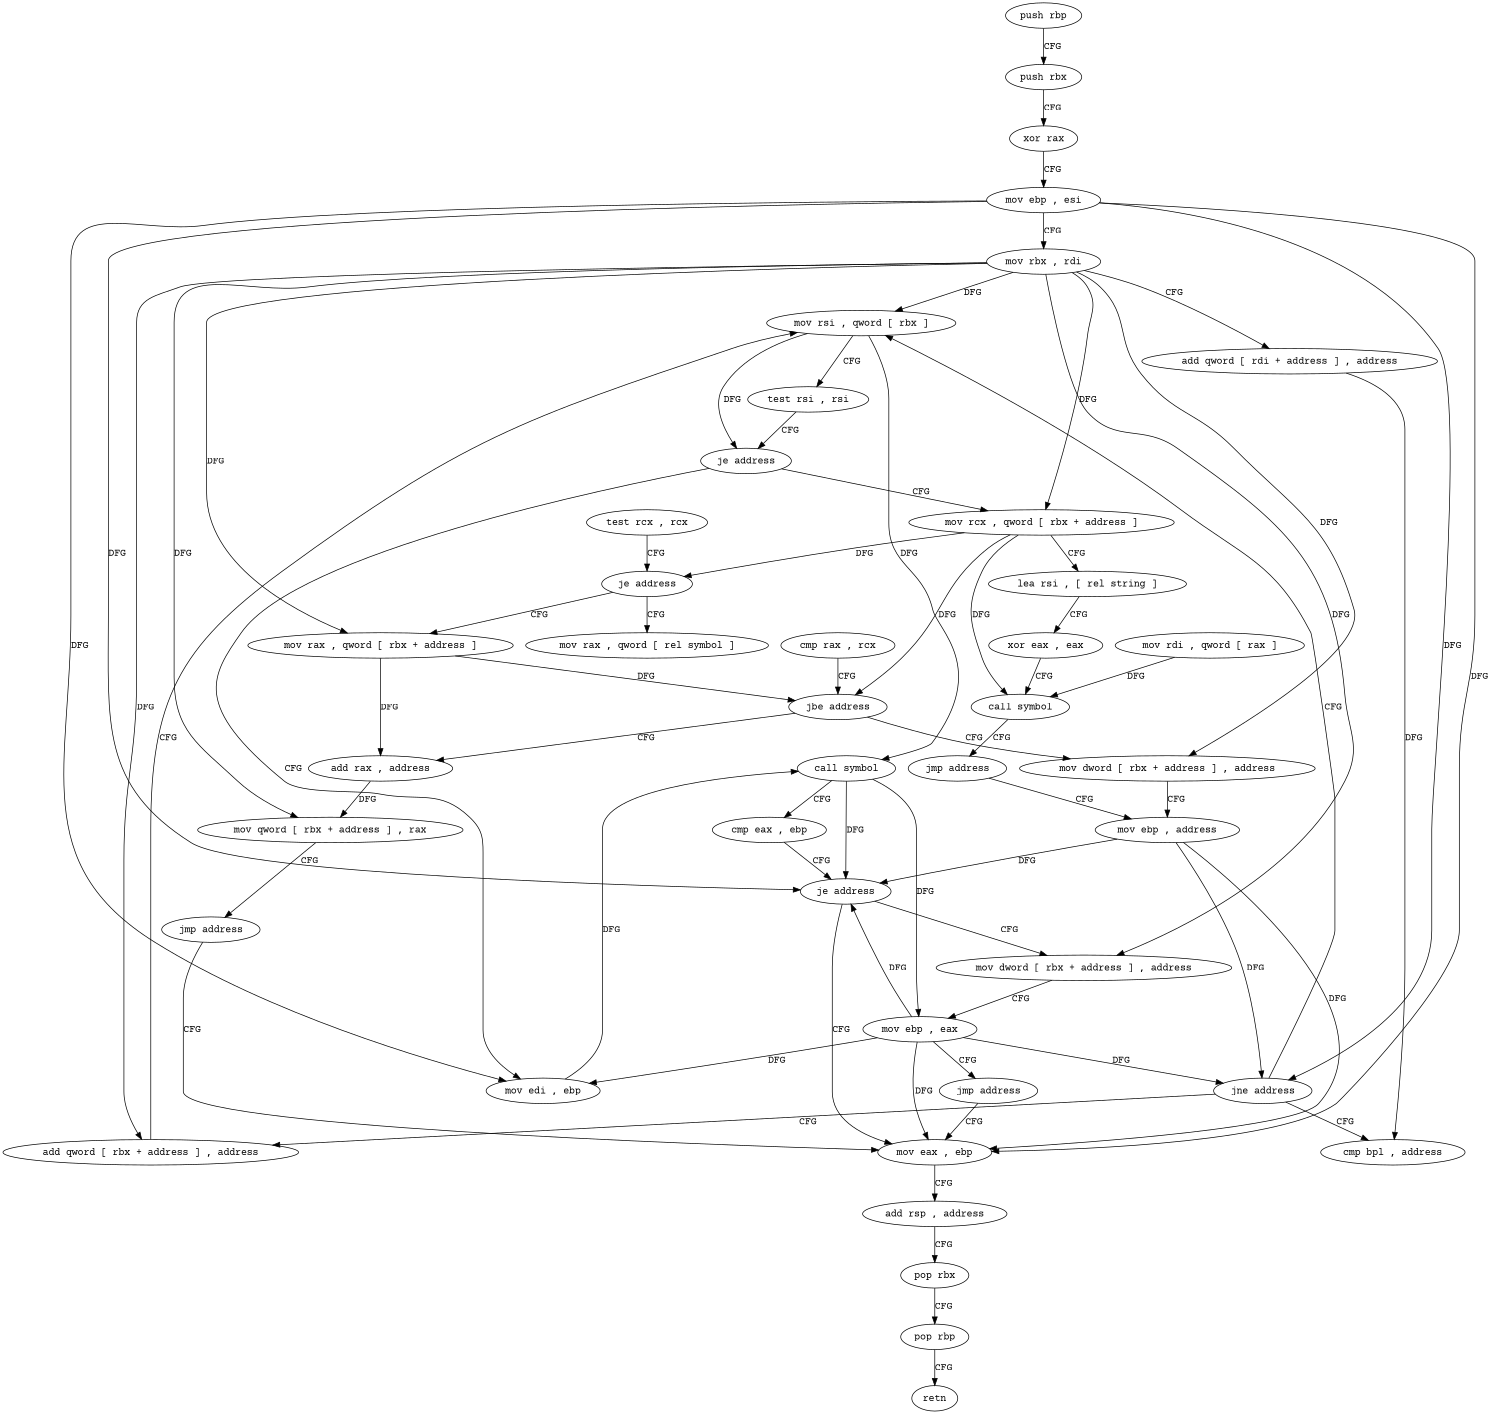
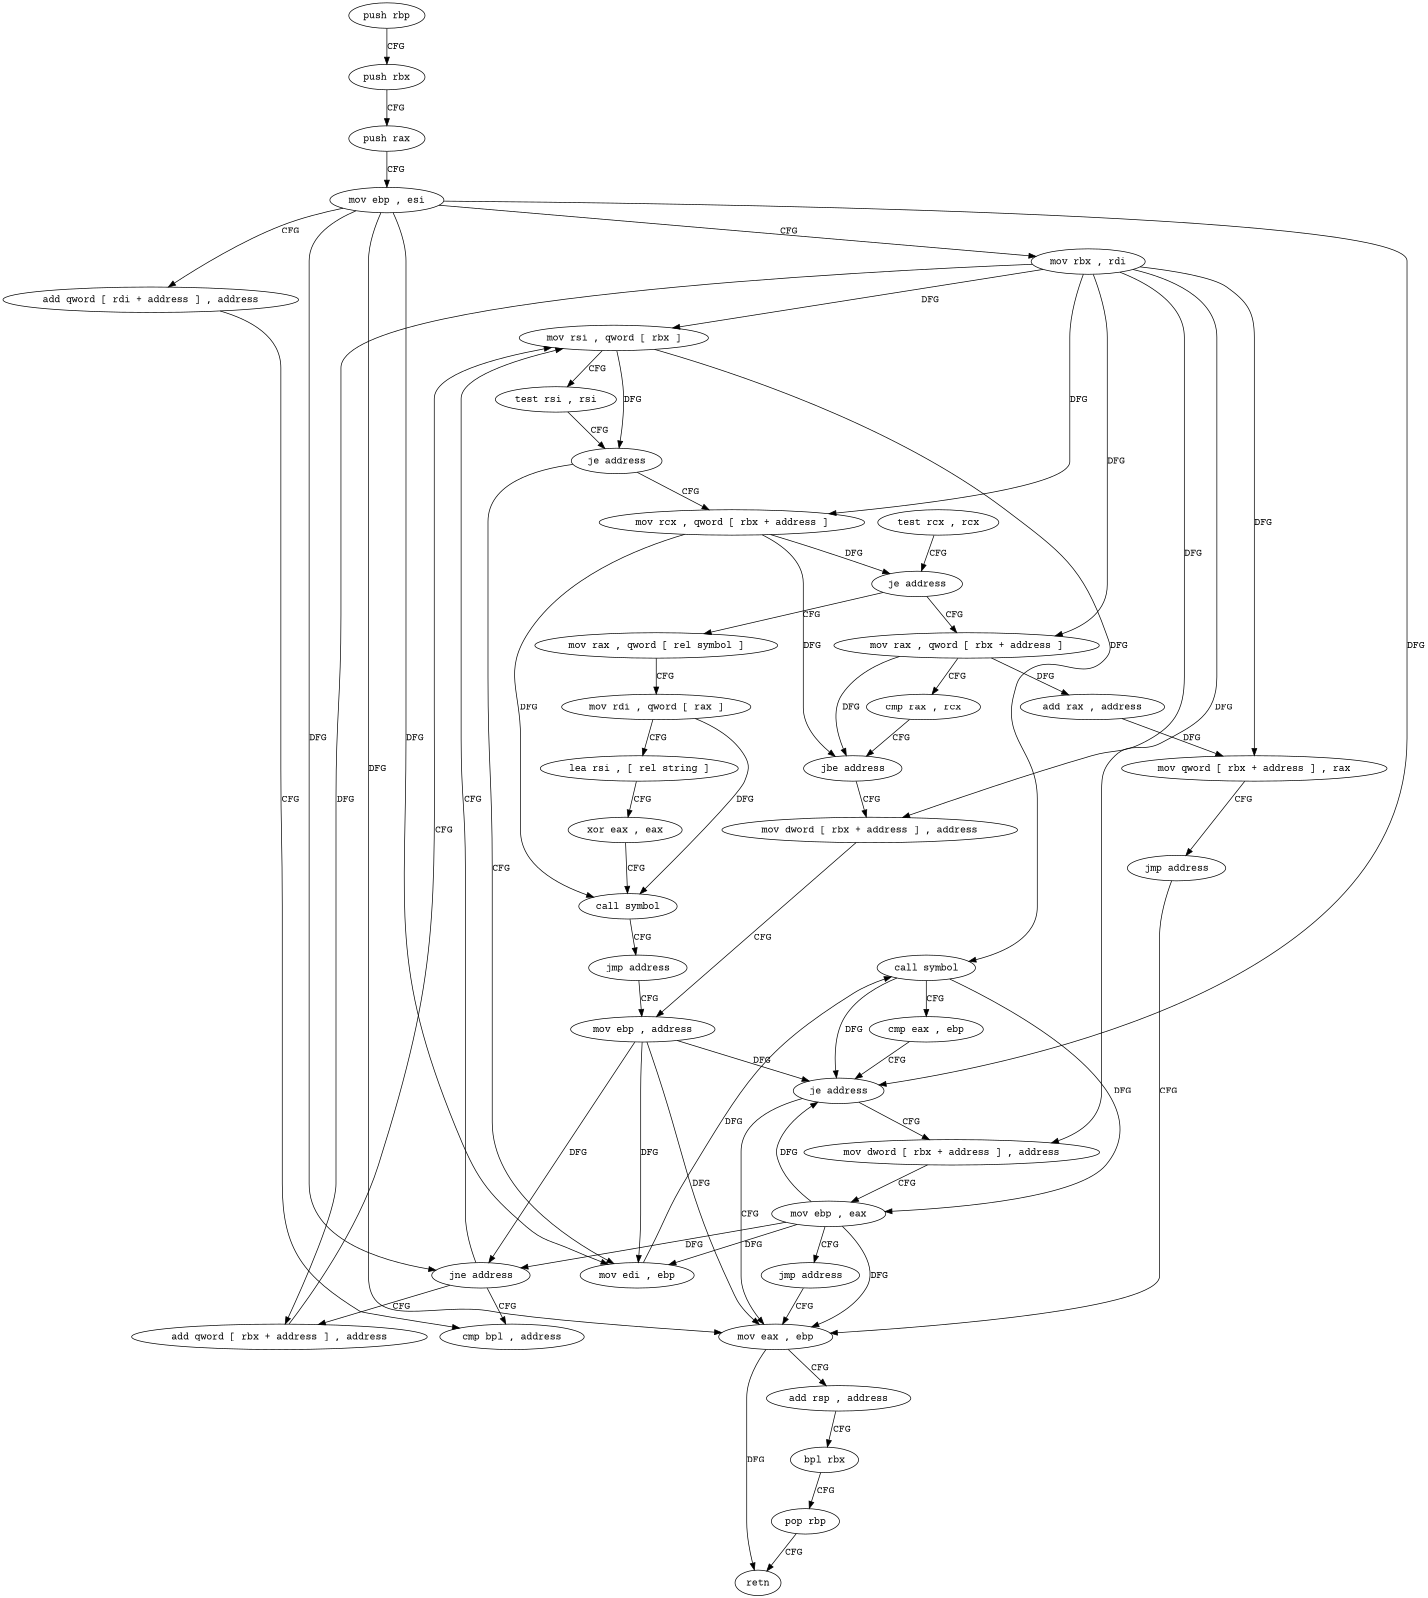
node "xor rax": label "xor rax" -> "push rax"
edge "mov rbx , rdi" -> "add qword [ rdi + address ] , address": now "mov ebp , esi" -> "add qword [ rdi + address ] , address"
edge "mov rcx , qword [ rbx + address ]" -> "lea rsi , [ rel string ]": now "mov rdi , qword [ rax ]" -> "lea rsi , [ rel string ]"
edge "mov rax , qword [ rel symbol ]" -> "mov rdi , qword [ rax ]": added, label "CFG"
edge "mov rax , qword [ rbx + address ]" -> "cmp rax , rcx": added, label "CFG"
edge "jbe address" -> "add rax , address": removed, label "CFG"
edge "add qword [ rdi + address ] , address" -> "cmp bpl , address": label "DFG" -> "CFG"
edge "mov ebp , address" -> "mov edi , ebp": added, label "DFG"
node "pop rbx": label "pop rbx" -> "bpl rbx"
edge "mov eax , ebp" -> "retn": added, label "DFG"
